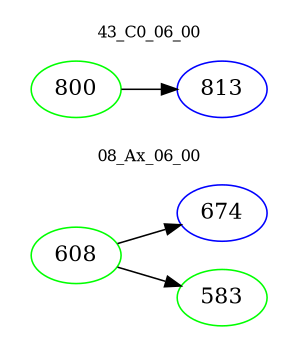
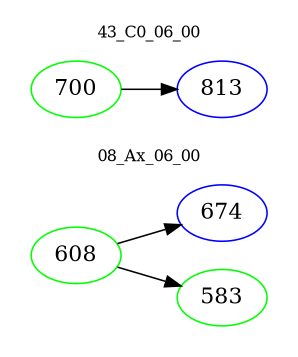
node "800": label "800" -> "700"
